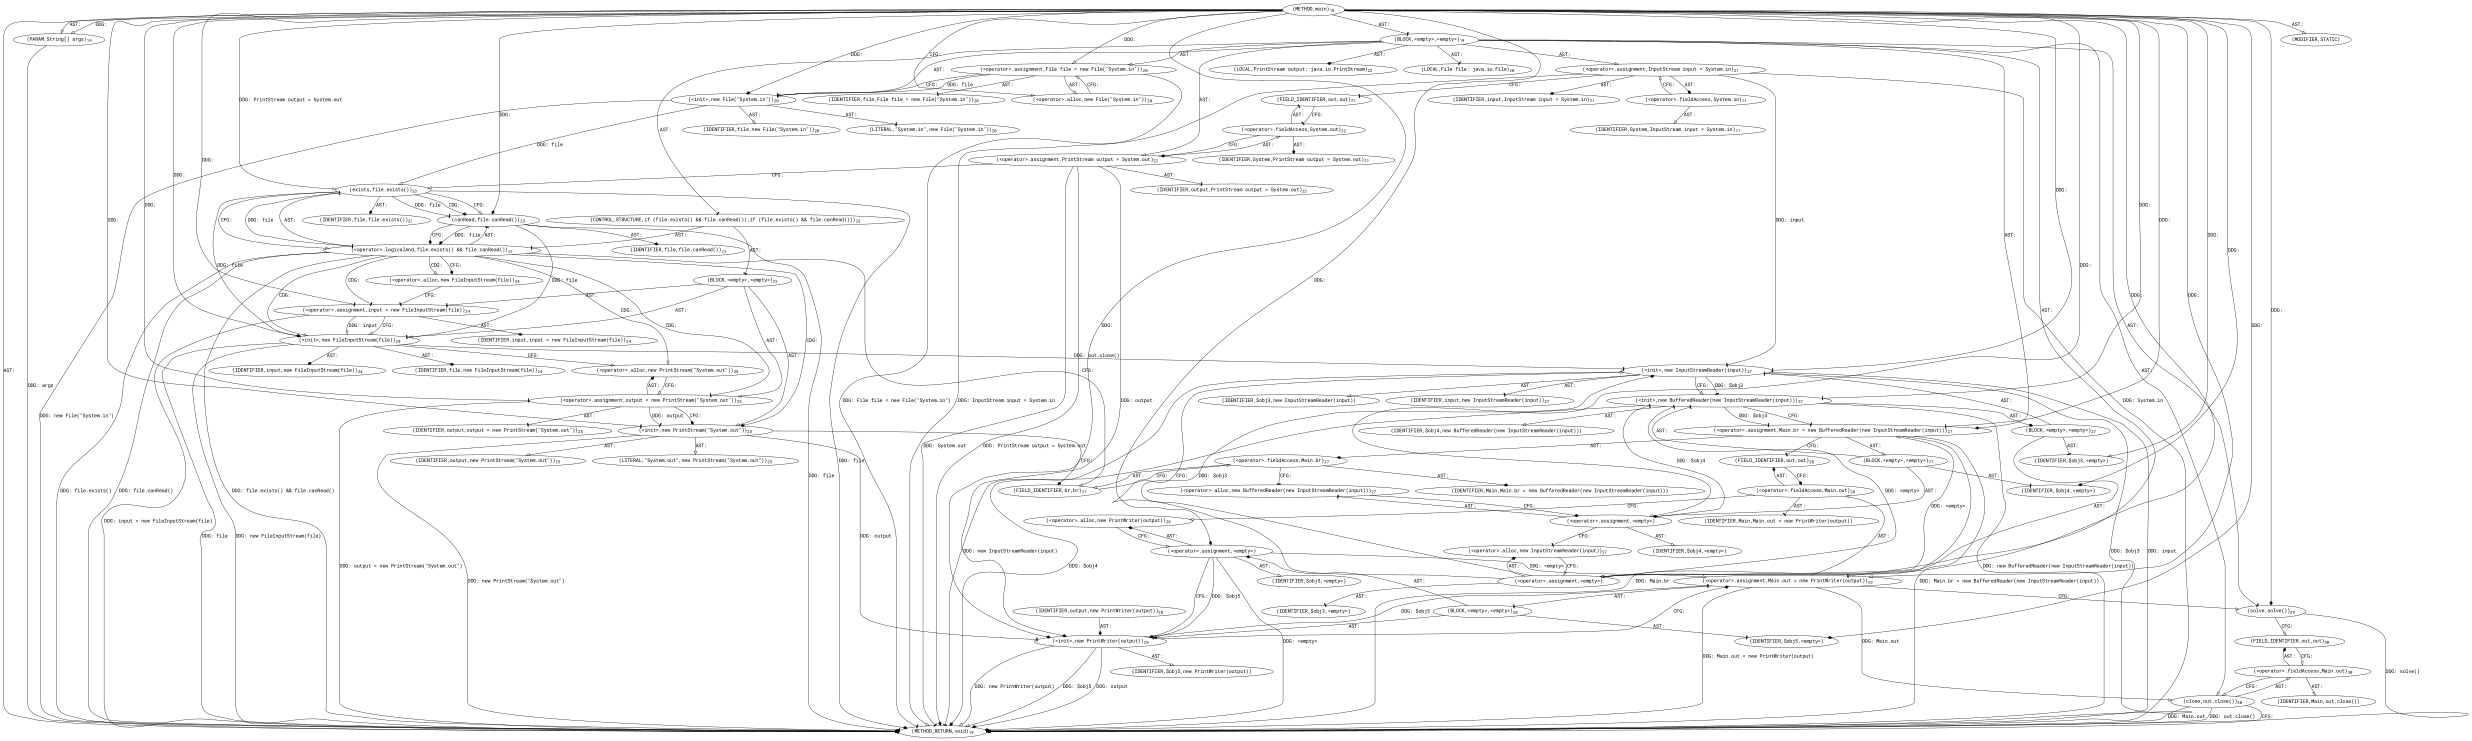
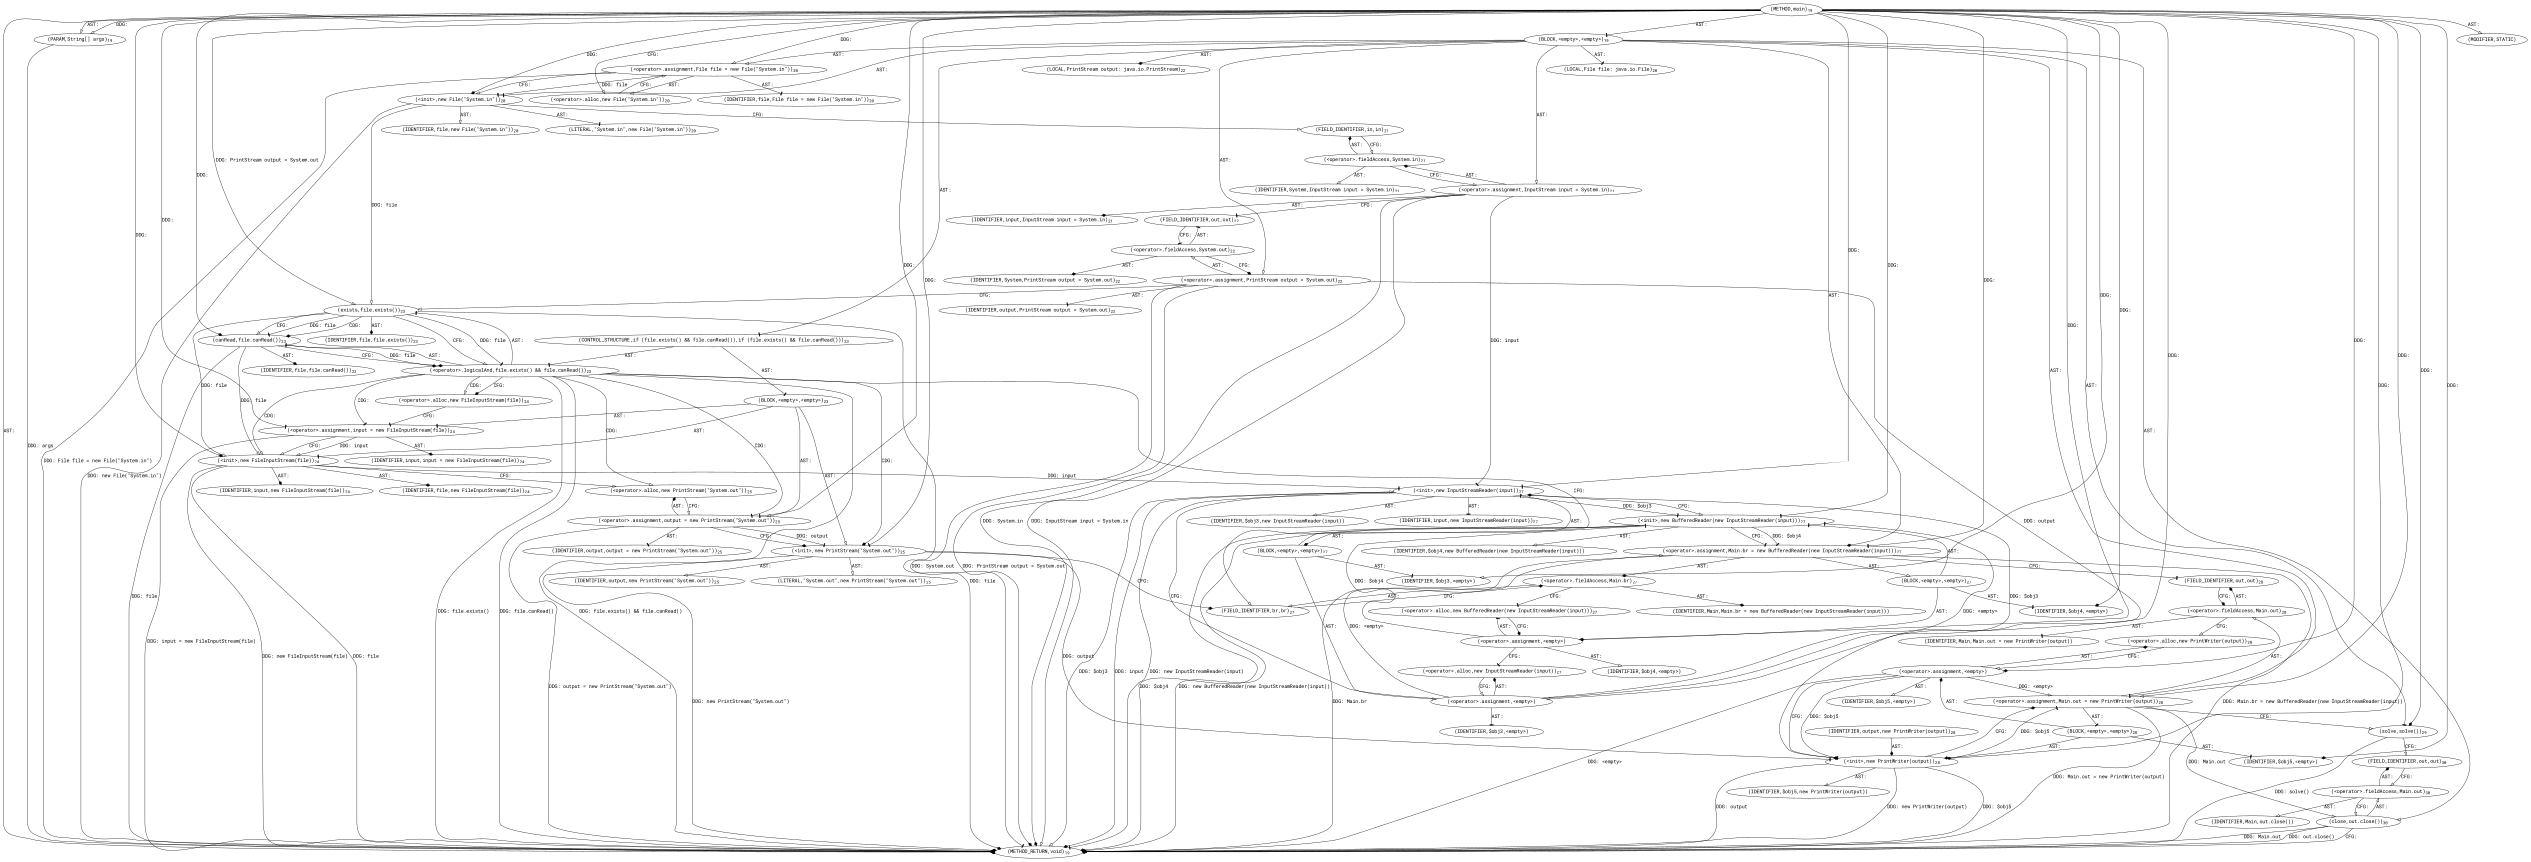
node "(FIELD_IDENTIFIER,in,in)": added
edge "(<init>,new FileInputStream(file))" -> "(<init>,new InputStreamReader(input))": label "DDG: out.close()" -> "DDG: input"
edge "(FIELD_IDENTIFIER,br,br)" -> "(<operator>.fieldAccess,Main.br)": arrowhead onormal -> diamond
